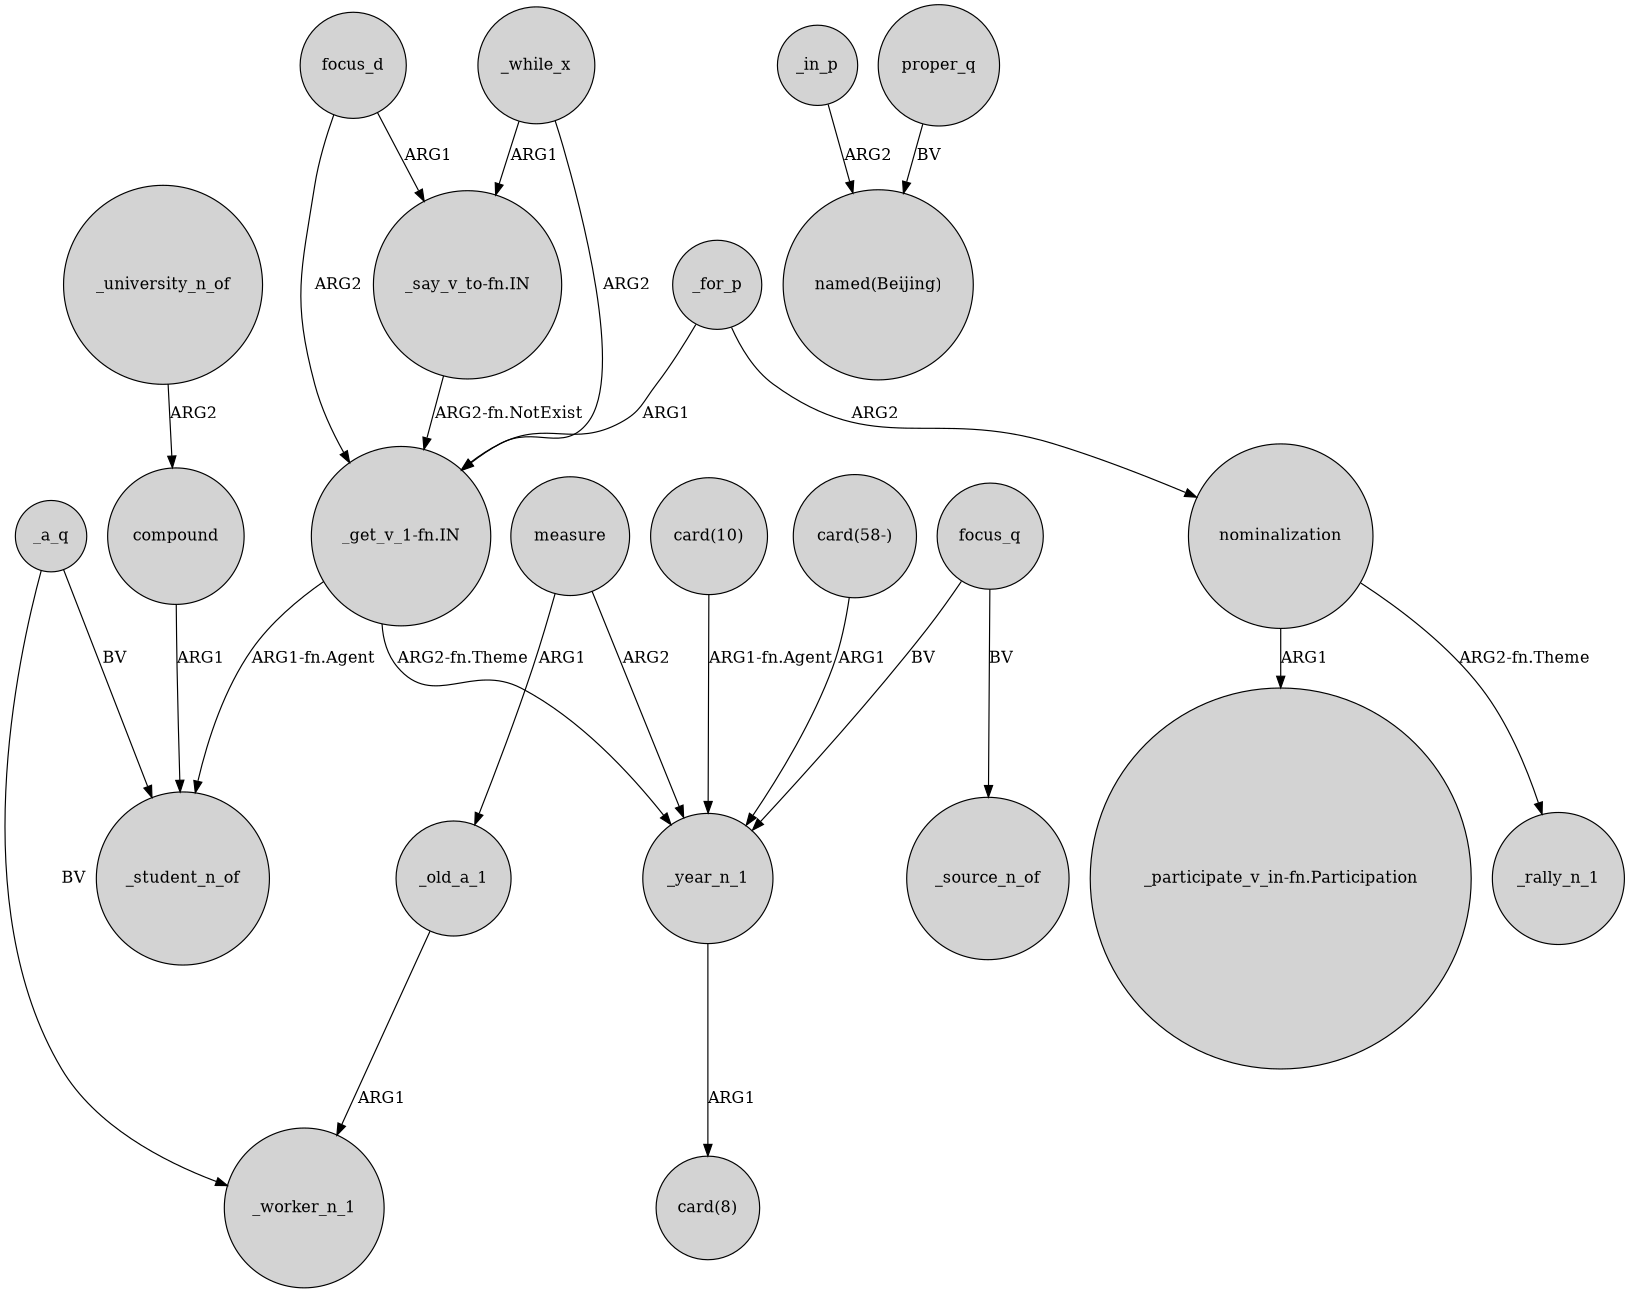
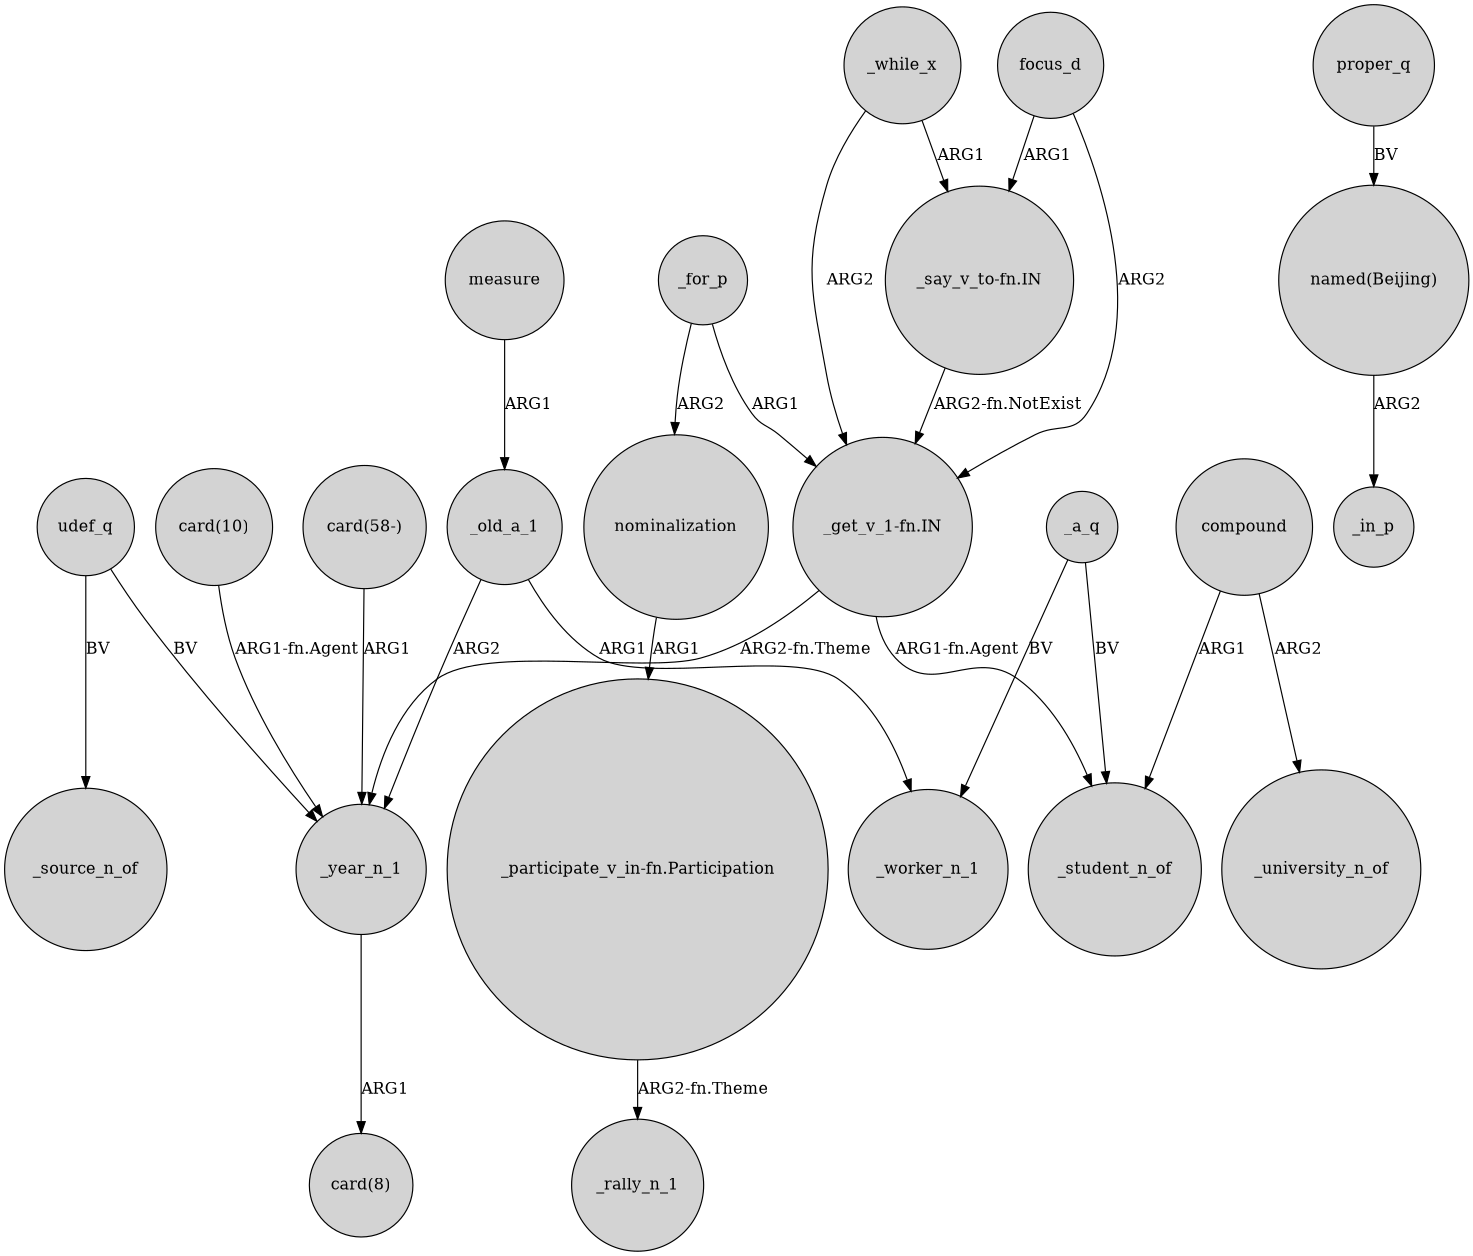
edge "_in_p" -> "named(Beijing)": reversed
edge "_university_n_of" -> "compound": reversed
node "focus_q": label "focus_q" -> "udef_q"
edge "nominalization" -> "_rally_n_1": now "_participate_v_in-fn.Participation" -> "_rally_n_1"
edge "measure" -> "_year_n_1": now "_old_a_1" -> "_year_n_1"
